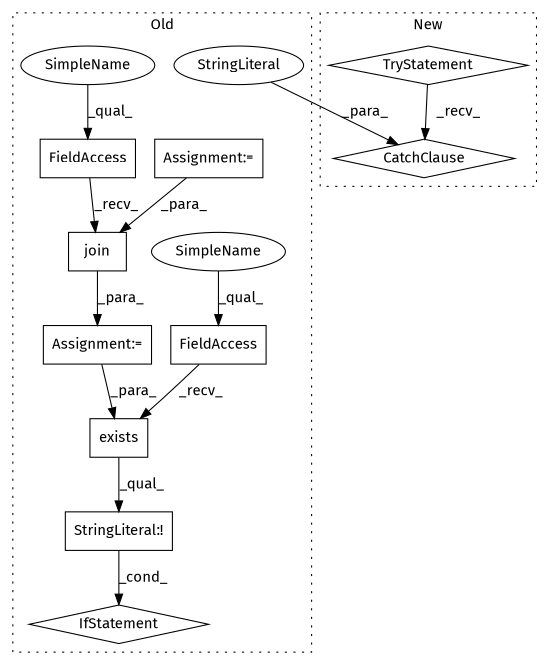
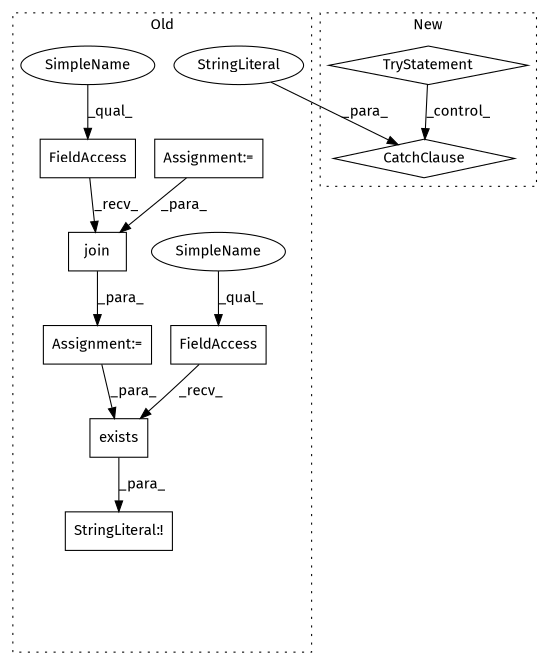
edge "TryStatement" -> "CatchClause": label "_recv_" -> "_control_"
edge "exists" -> "StringLiteral:!": label "_qual_" -> "_para_"
node "IfStatement": removed
